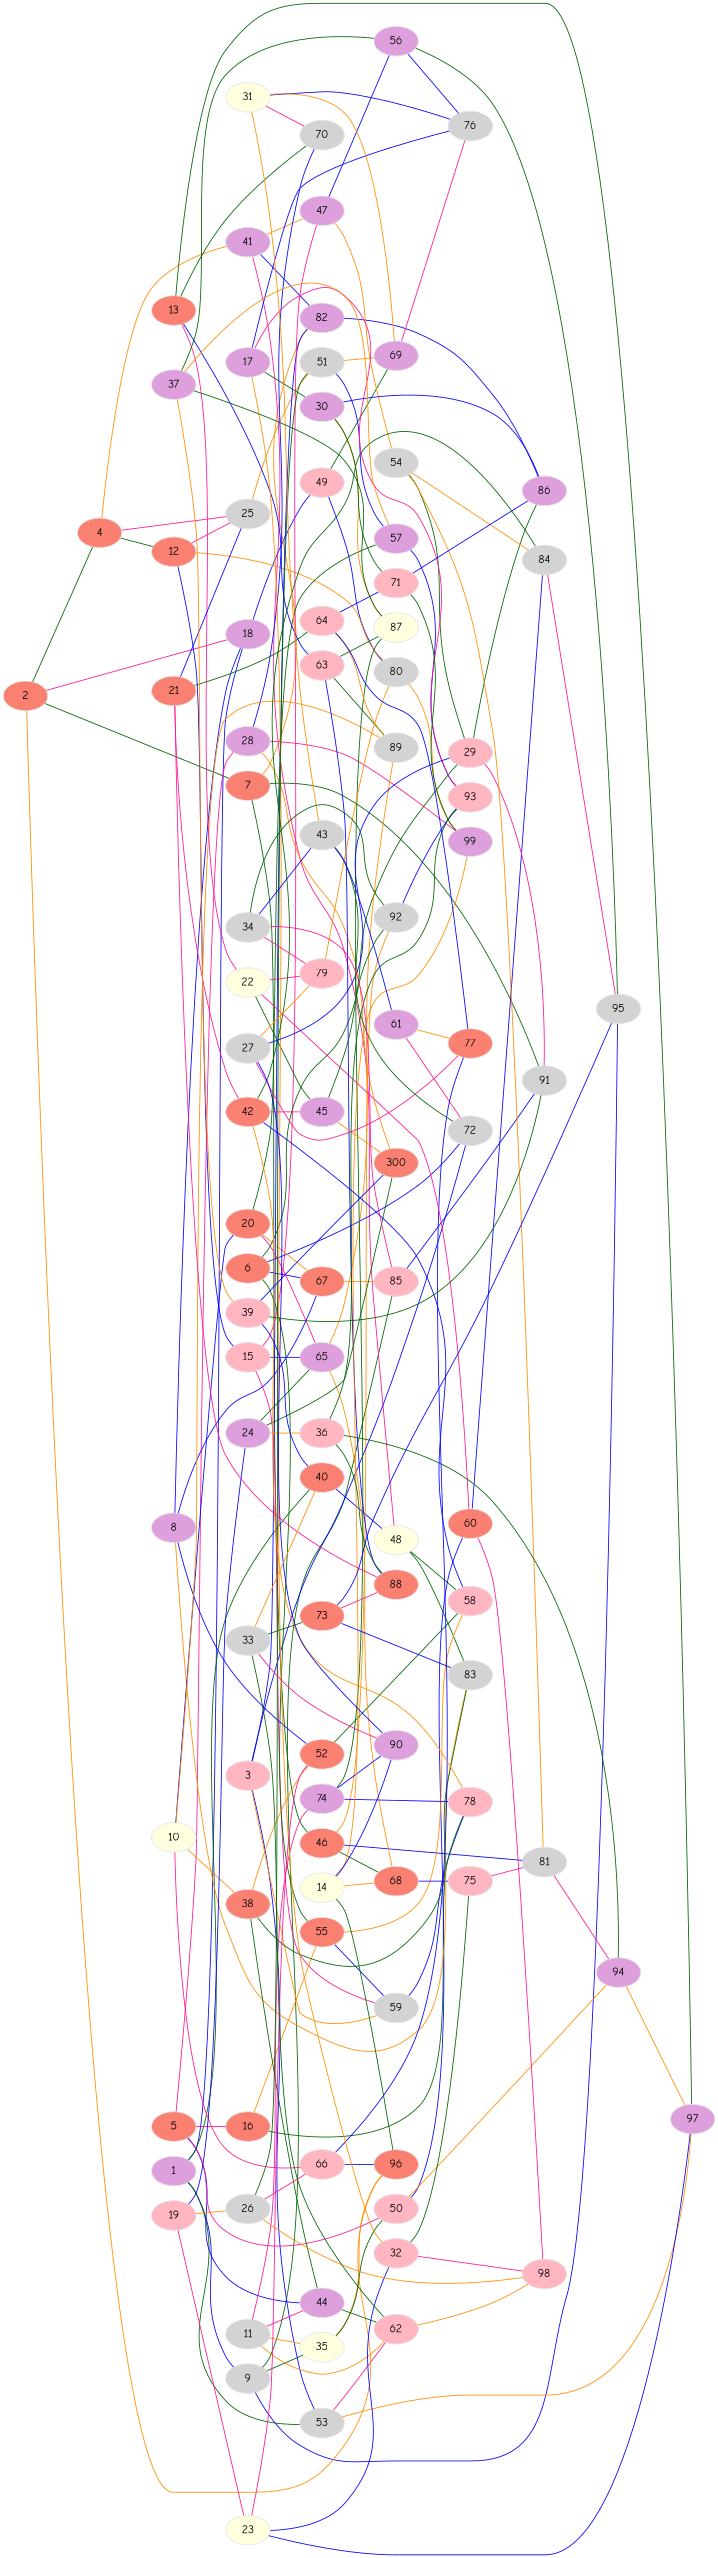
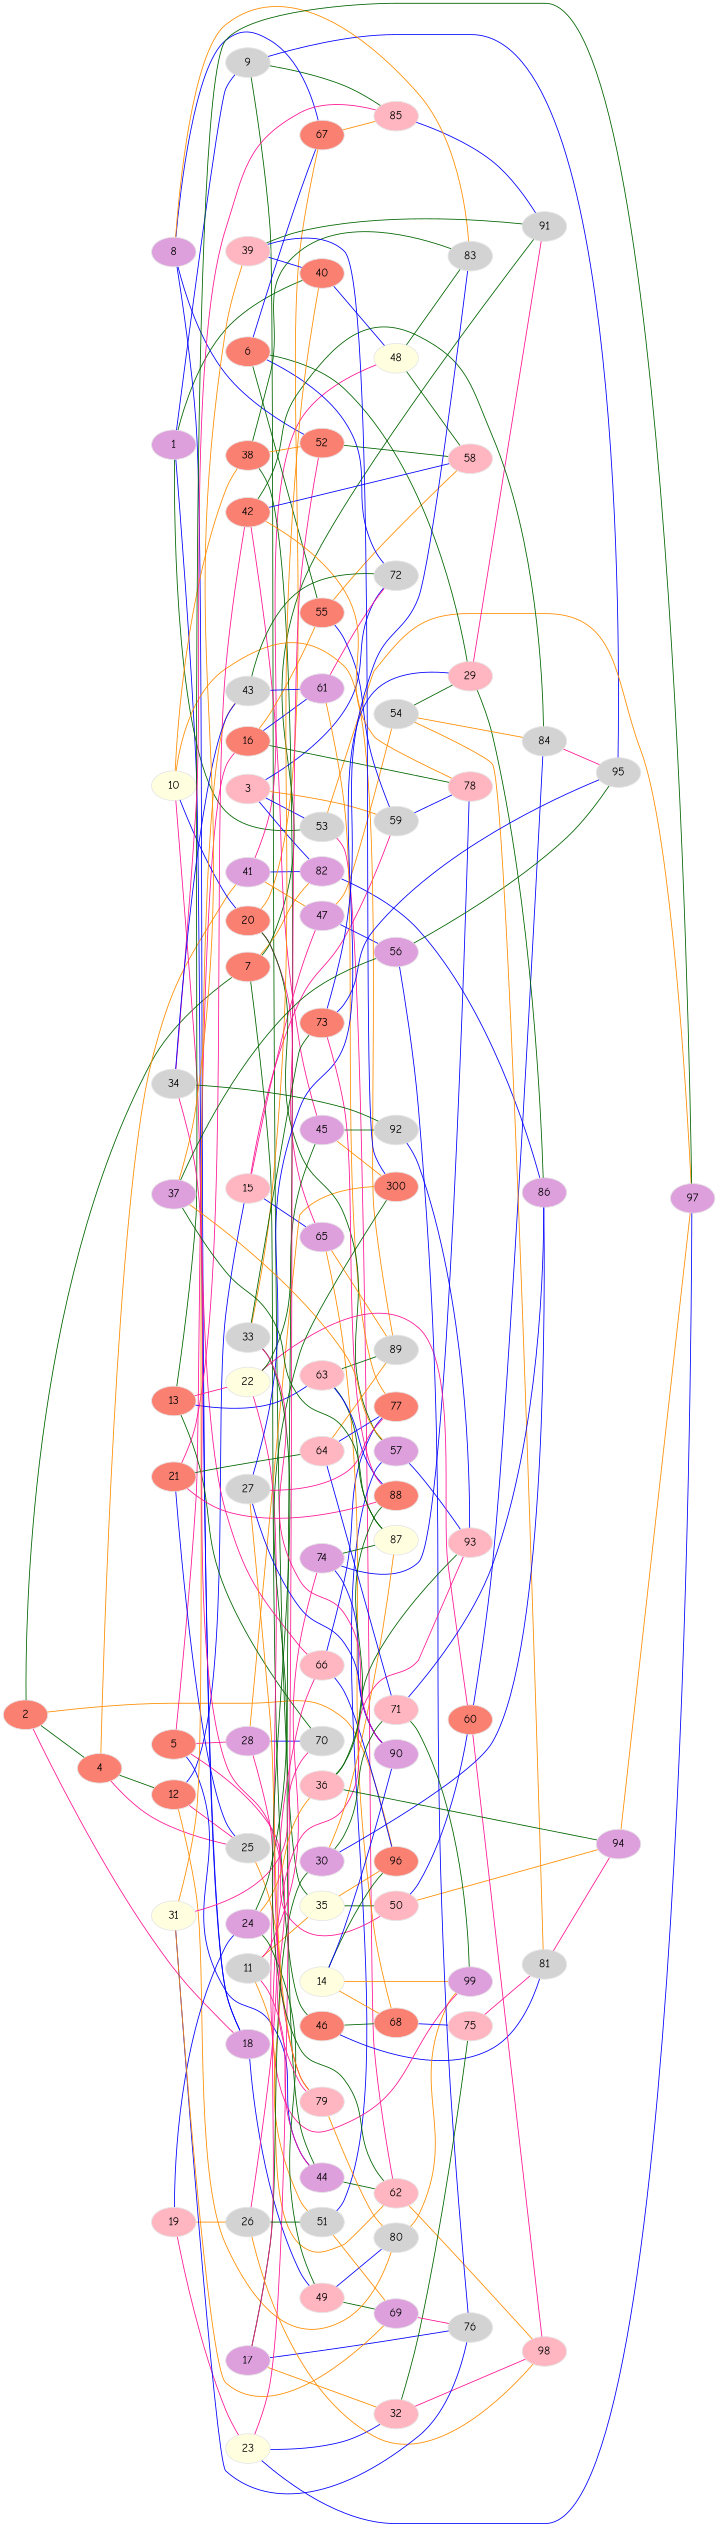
edge "61" -- "16": added
edge "92" -- "46": removed
edge "65" -- "24": now "49" -- "24"
